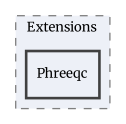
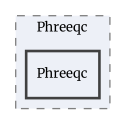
cluster "Extensions": label "Extensions" -> "Phreeqc"
